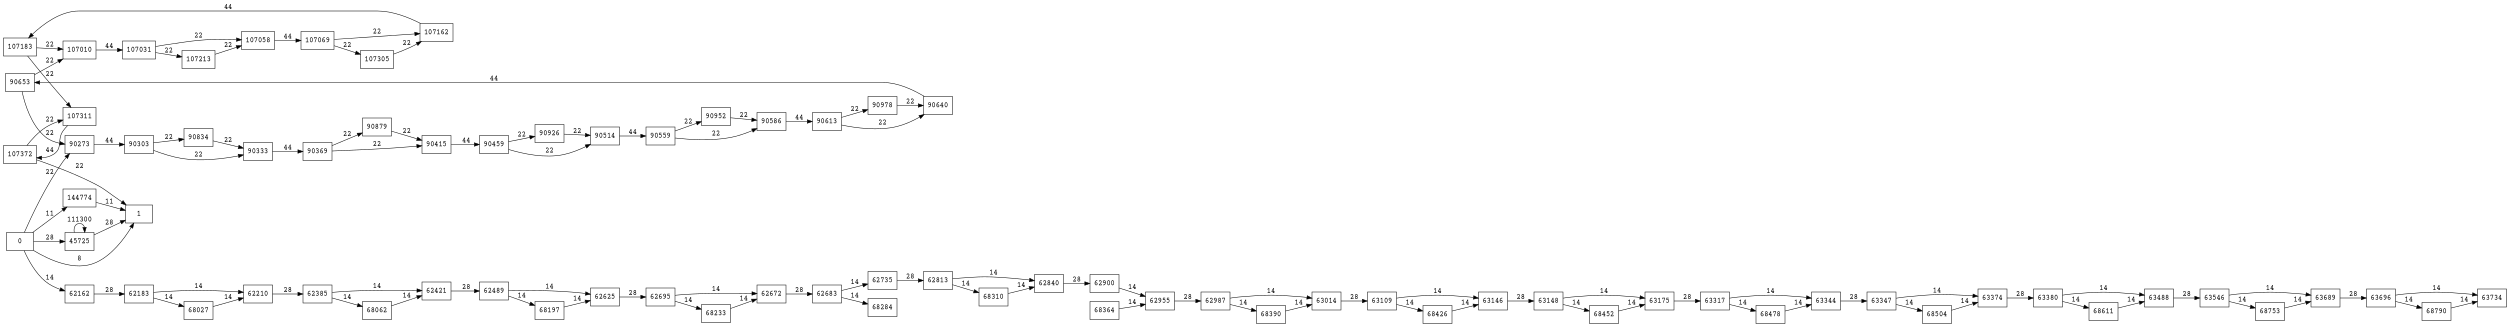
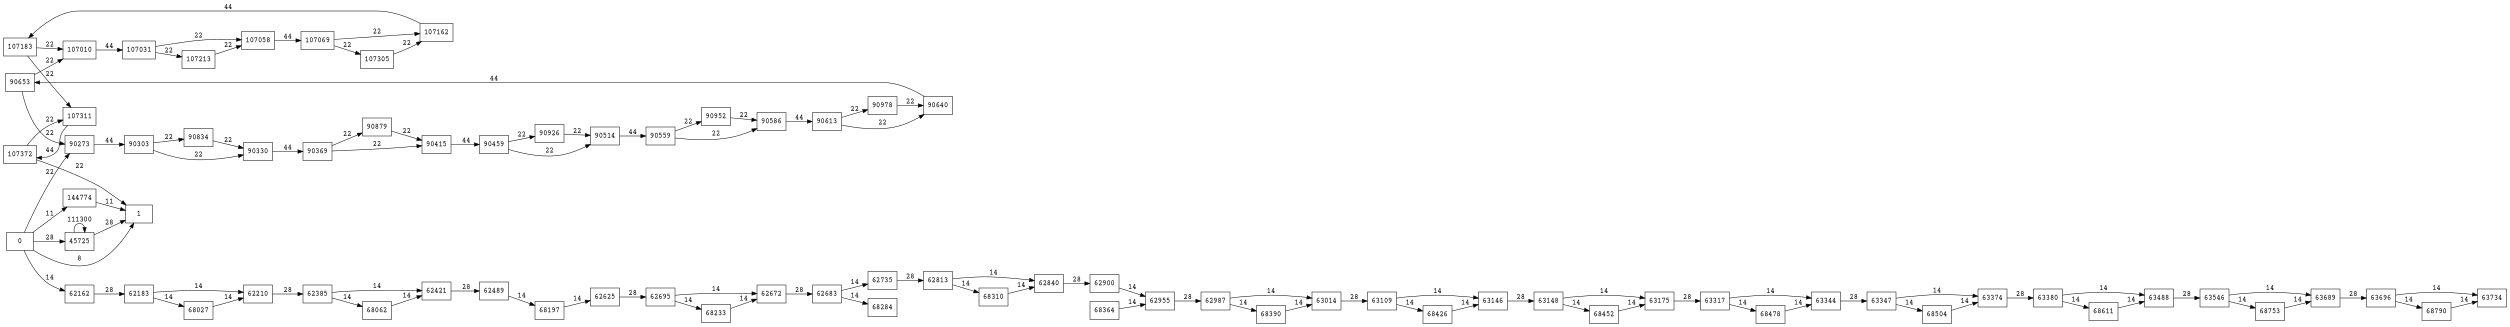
node "90333": label "90333" -> "90330"
edge "62489" -> "62625": removed, label "14"
